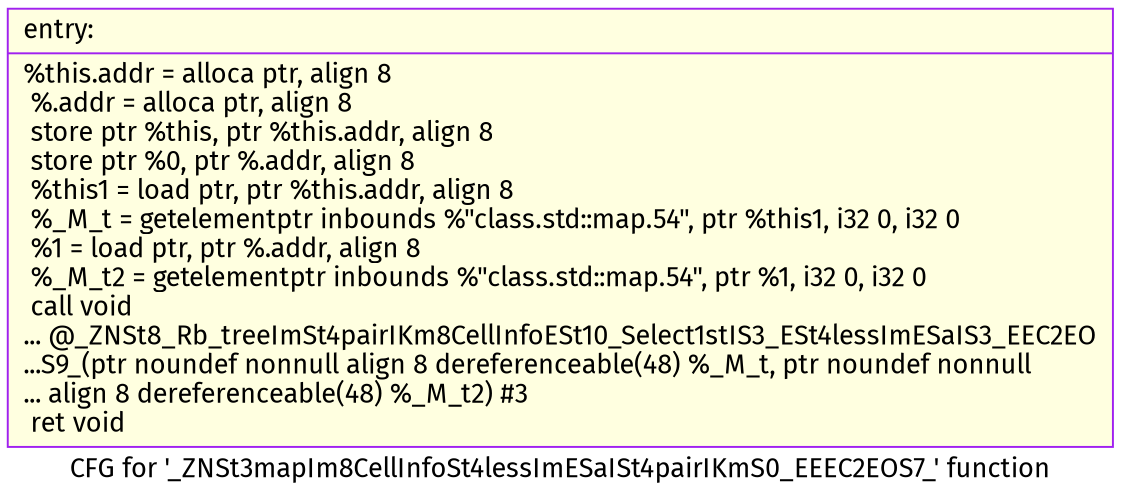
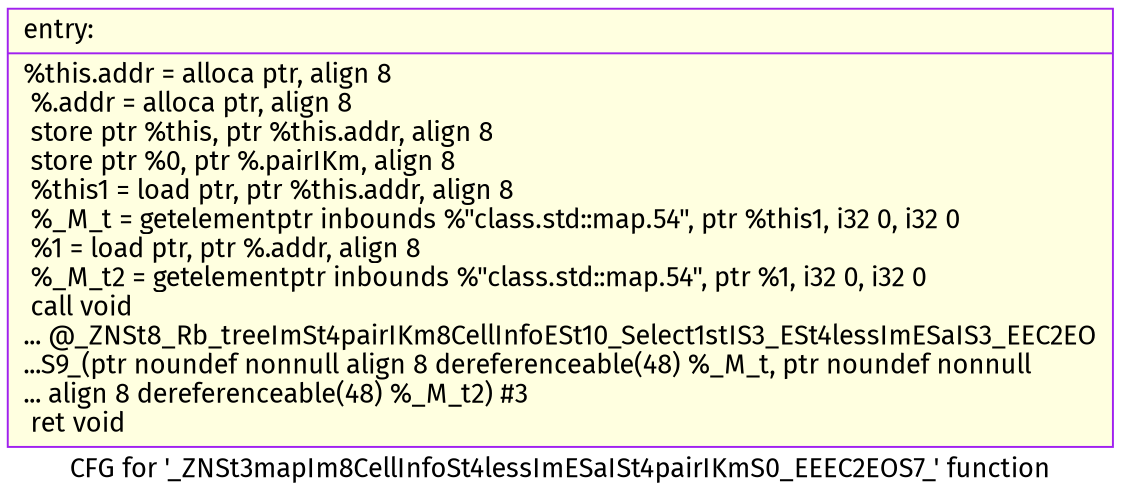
node "entry:": text "store ptr %0, ptr %.addr, align 8" -> "store ptr %0, ptr %.pairIKm, align 8"
